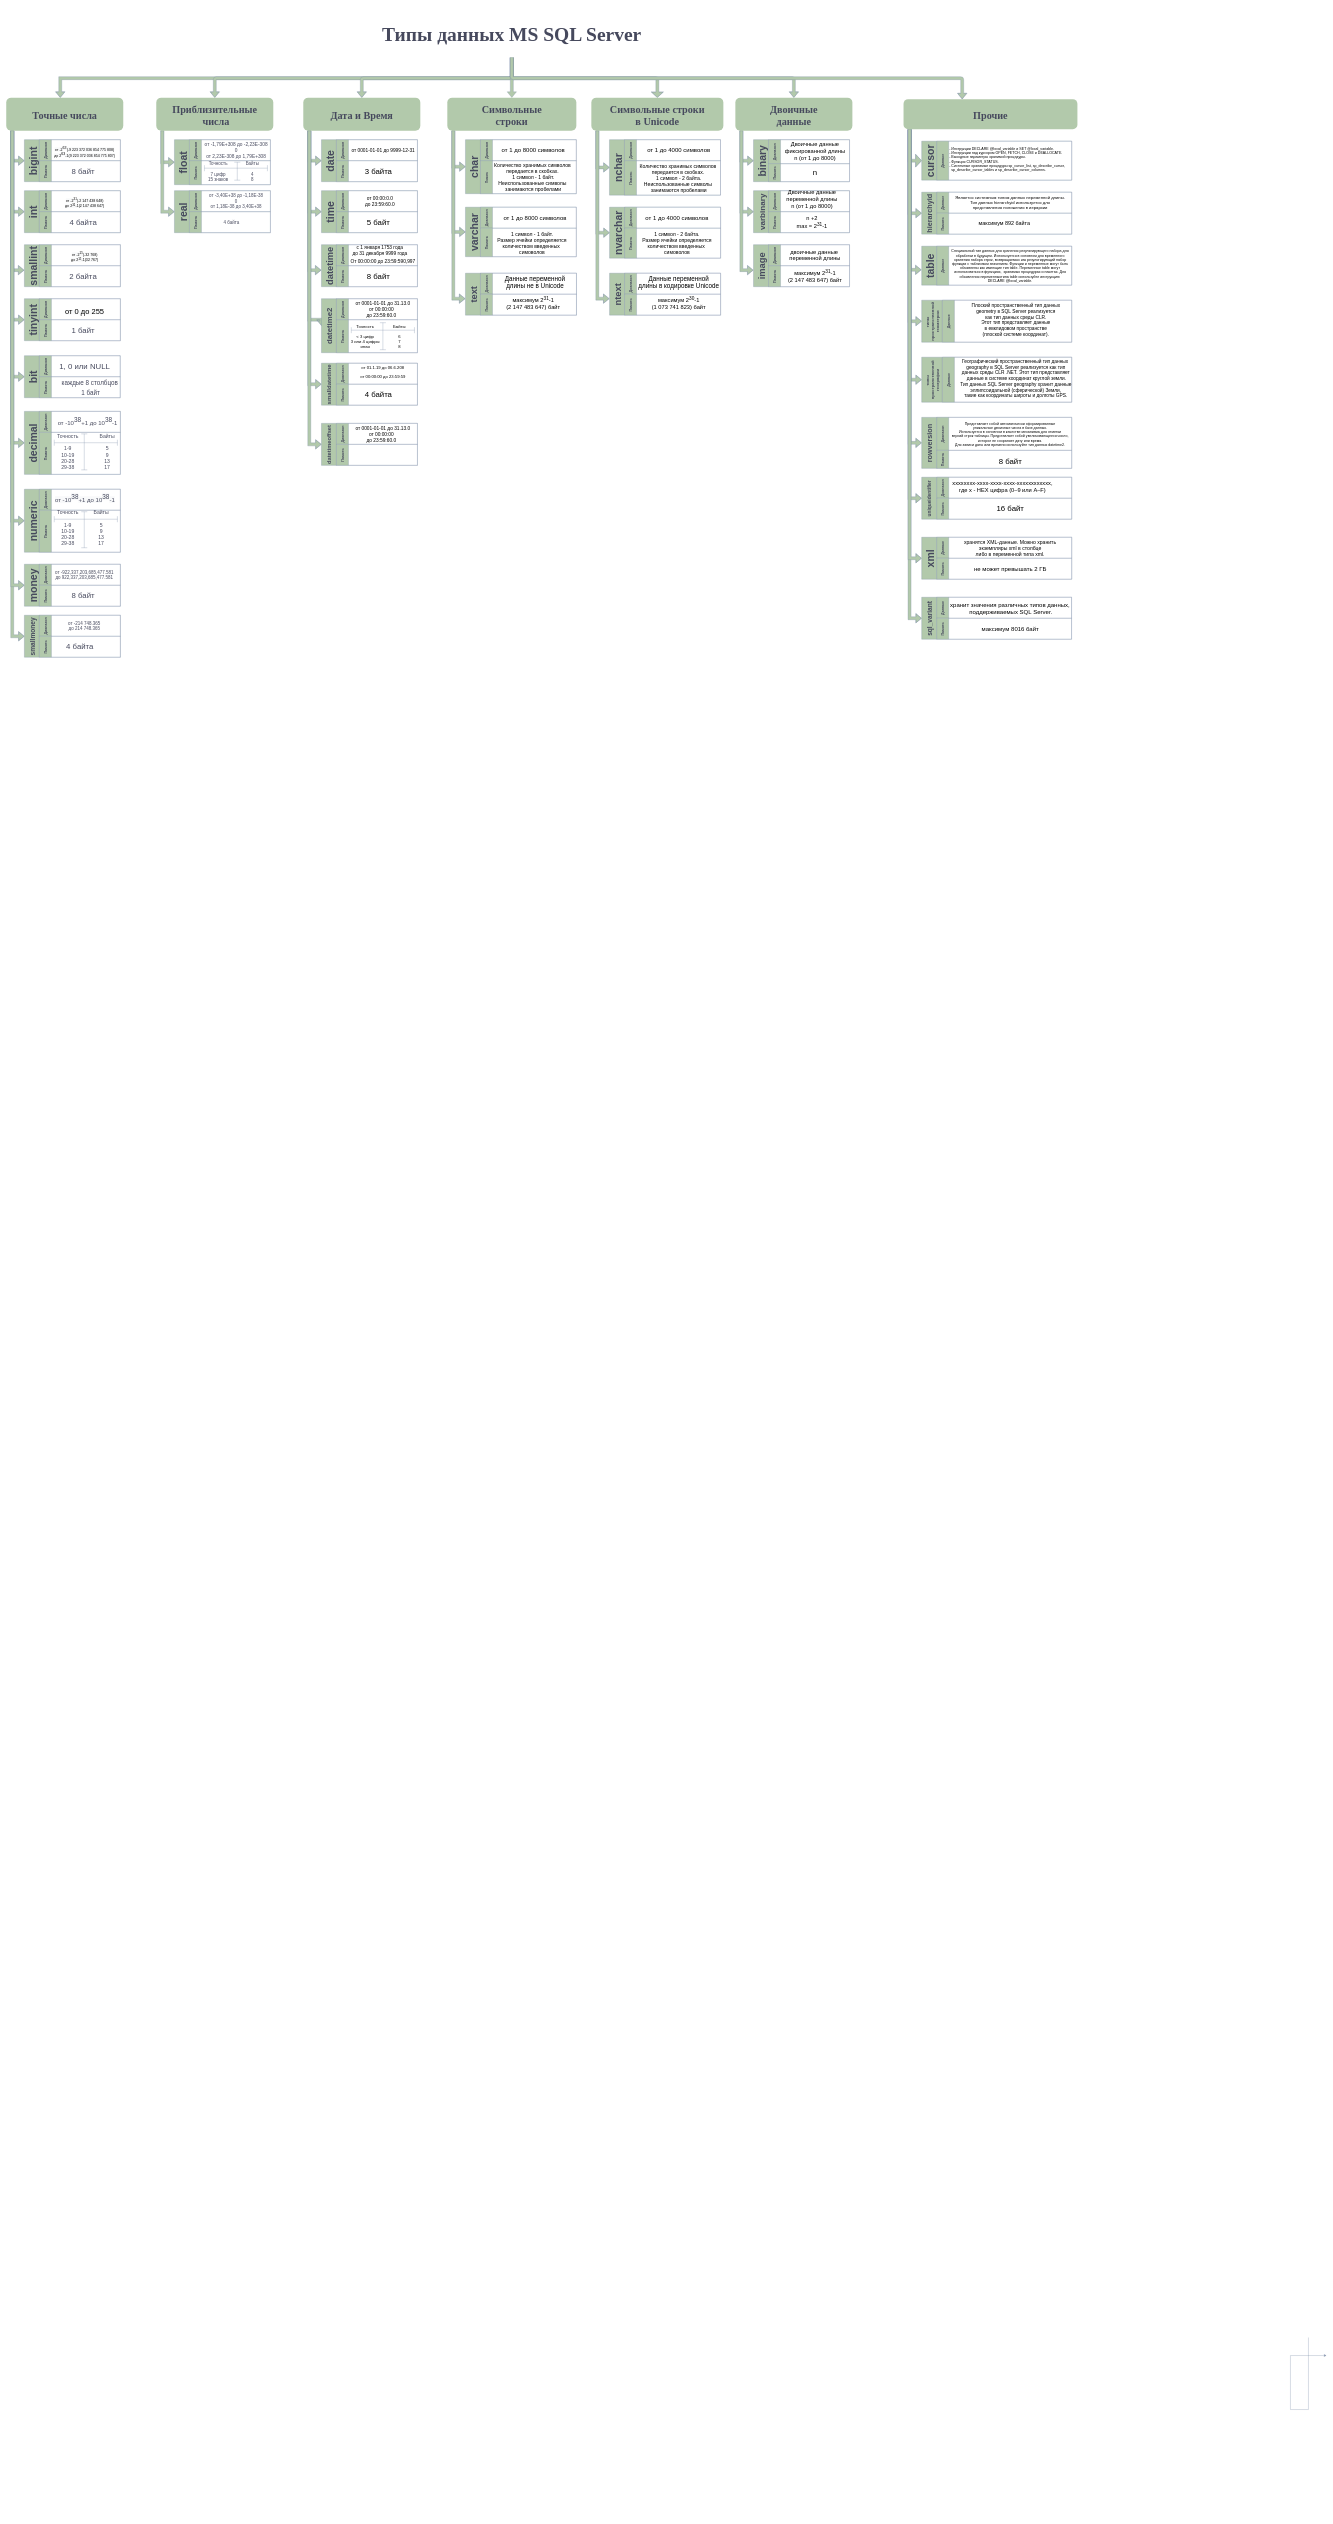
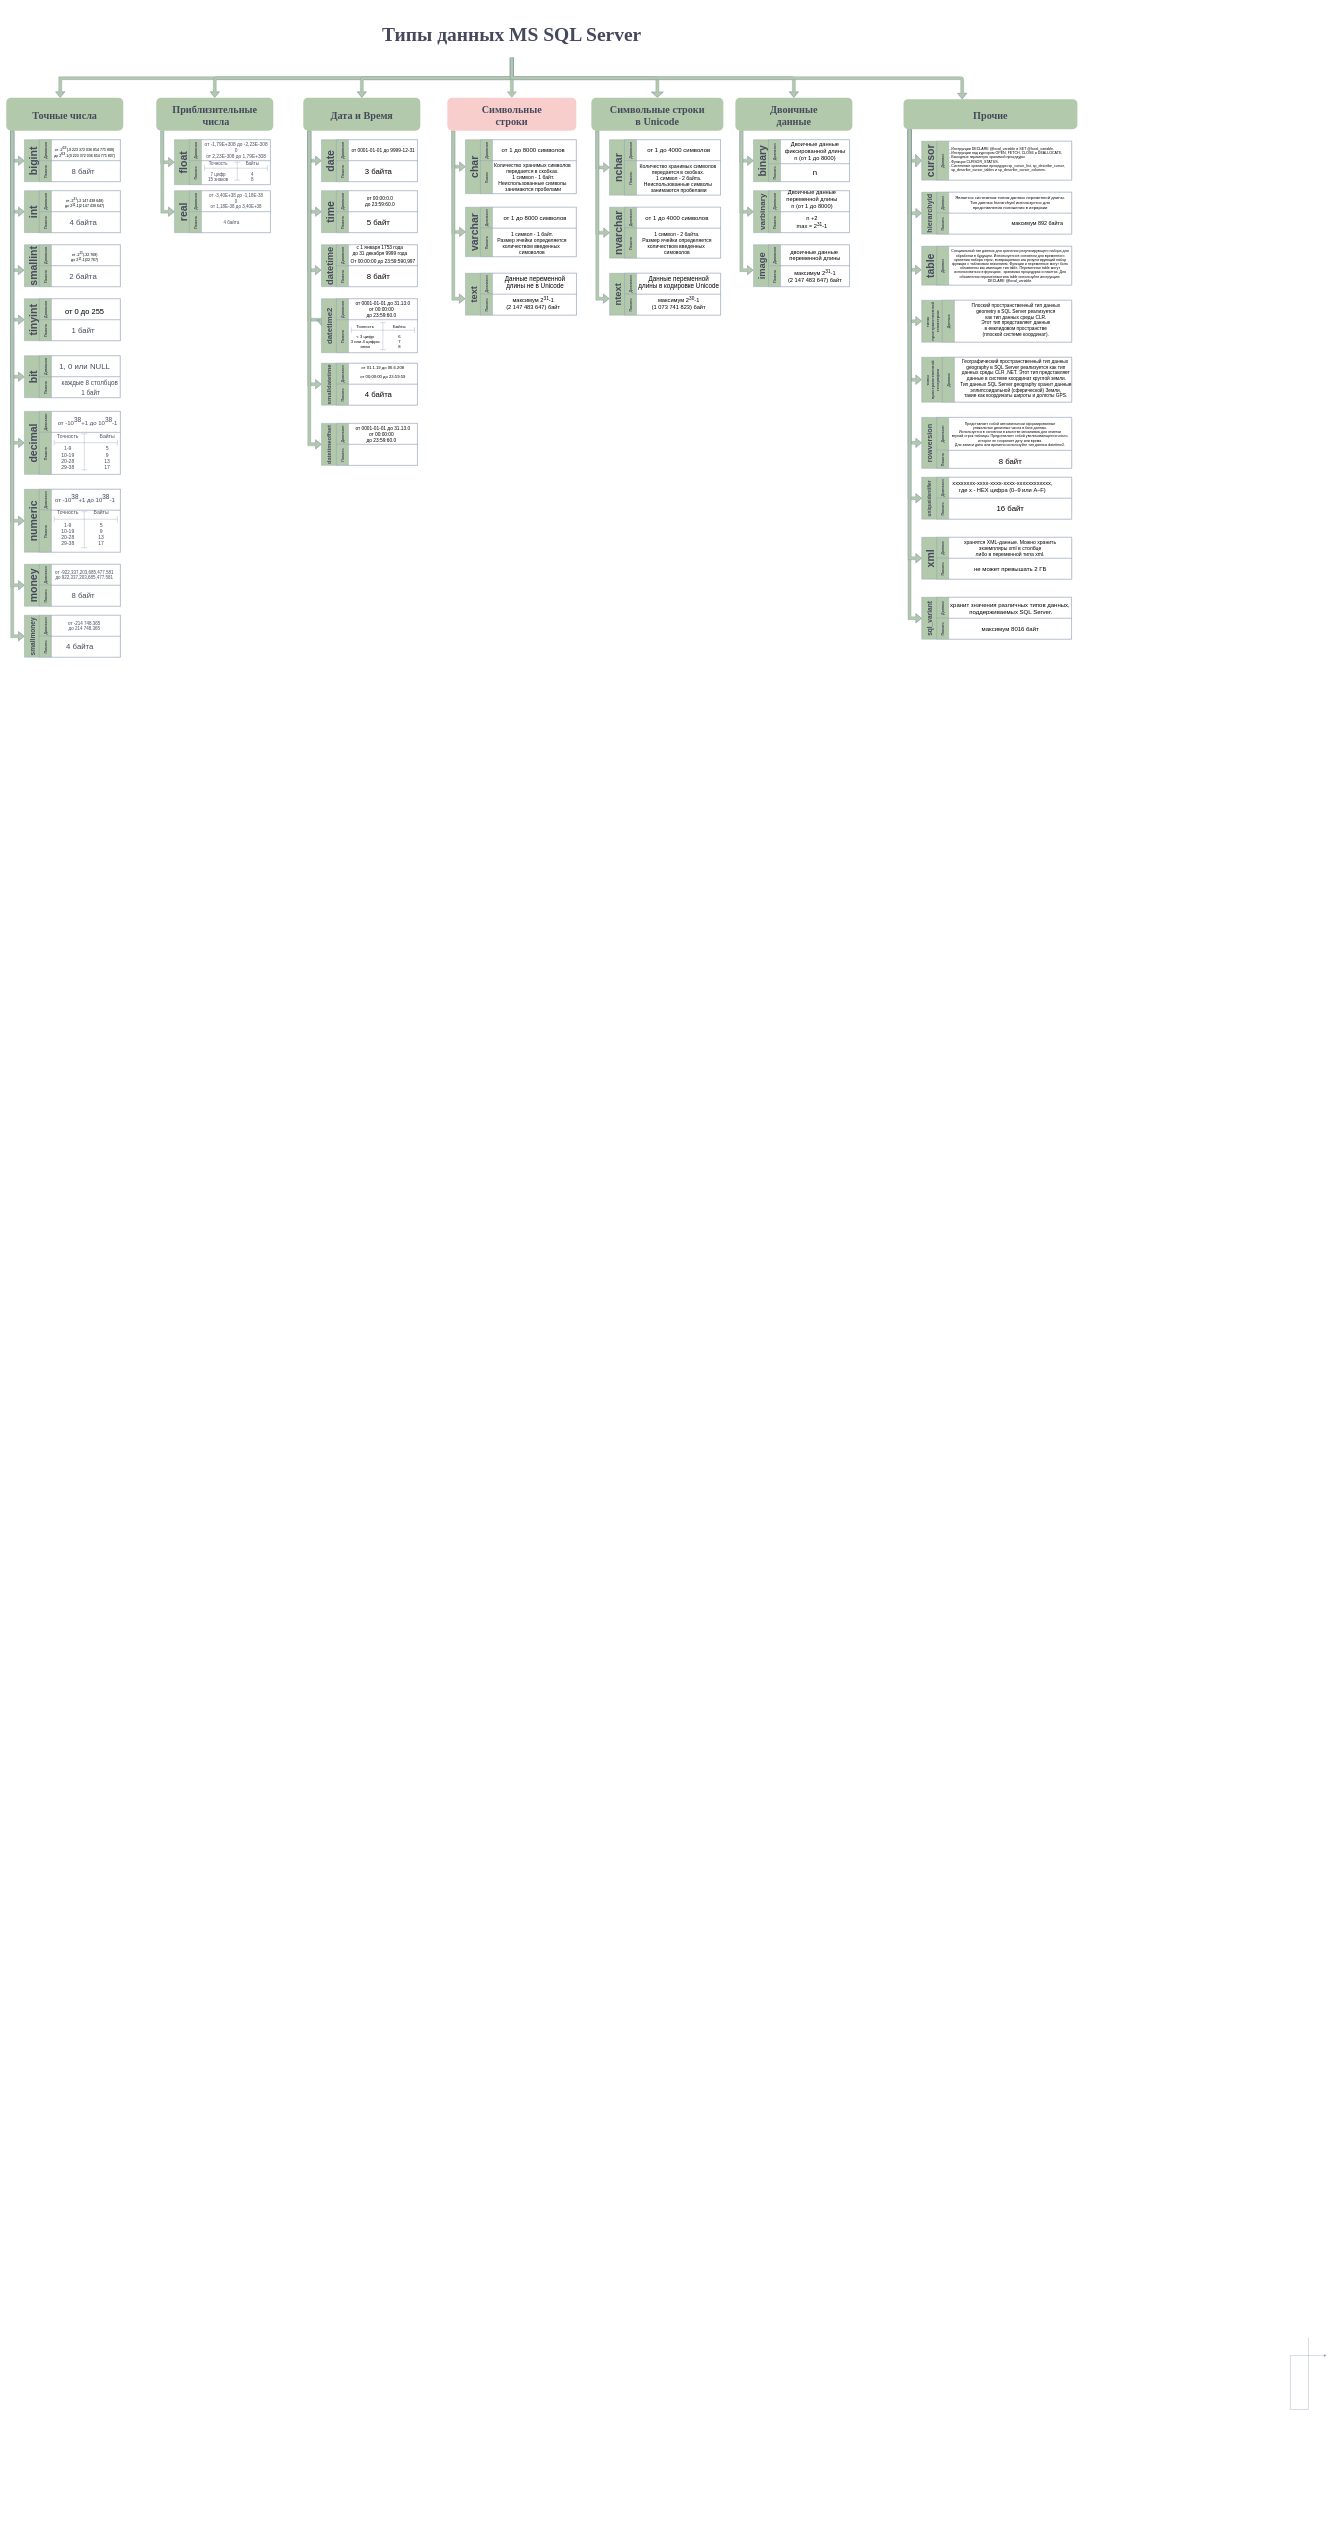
node "Символьные строки": fillcolor #b2c9ab -> #f8cecc
node "максимум 892 байта": moved (1004, 224) -> (1037, 224)
